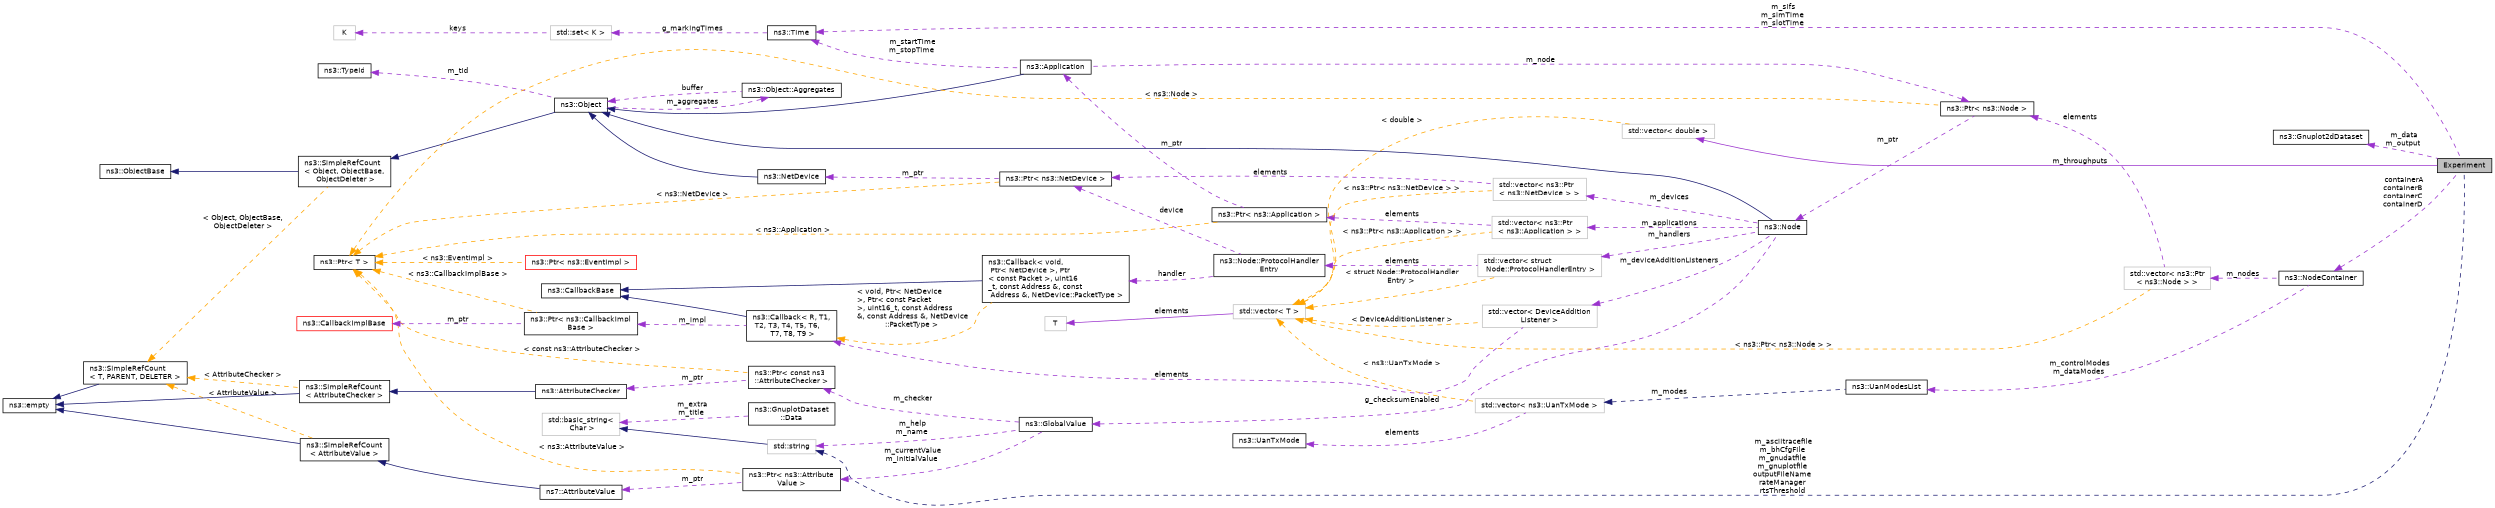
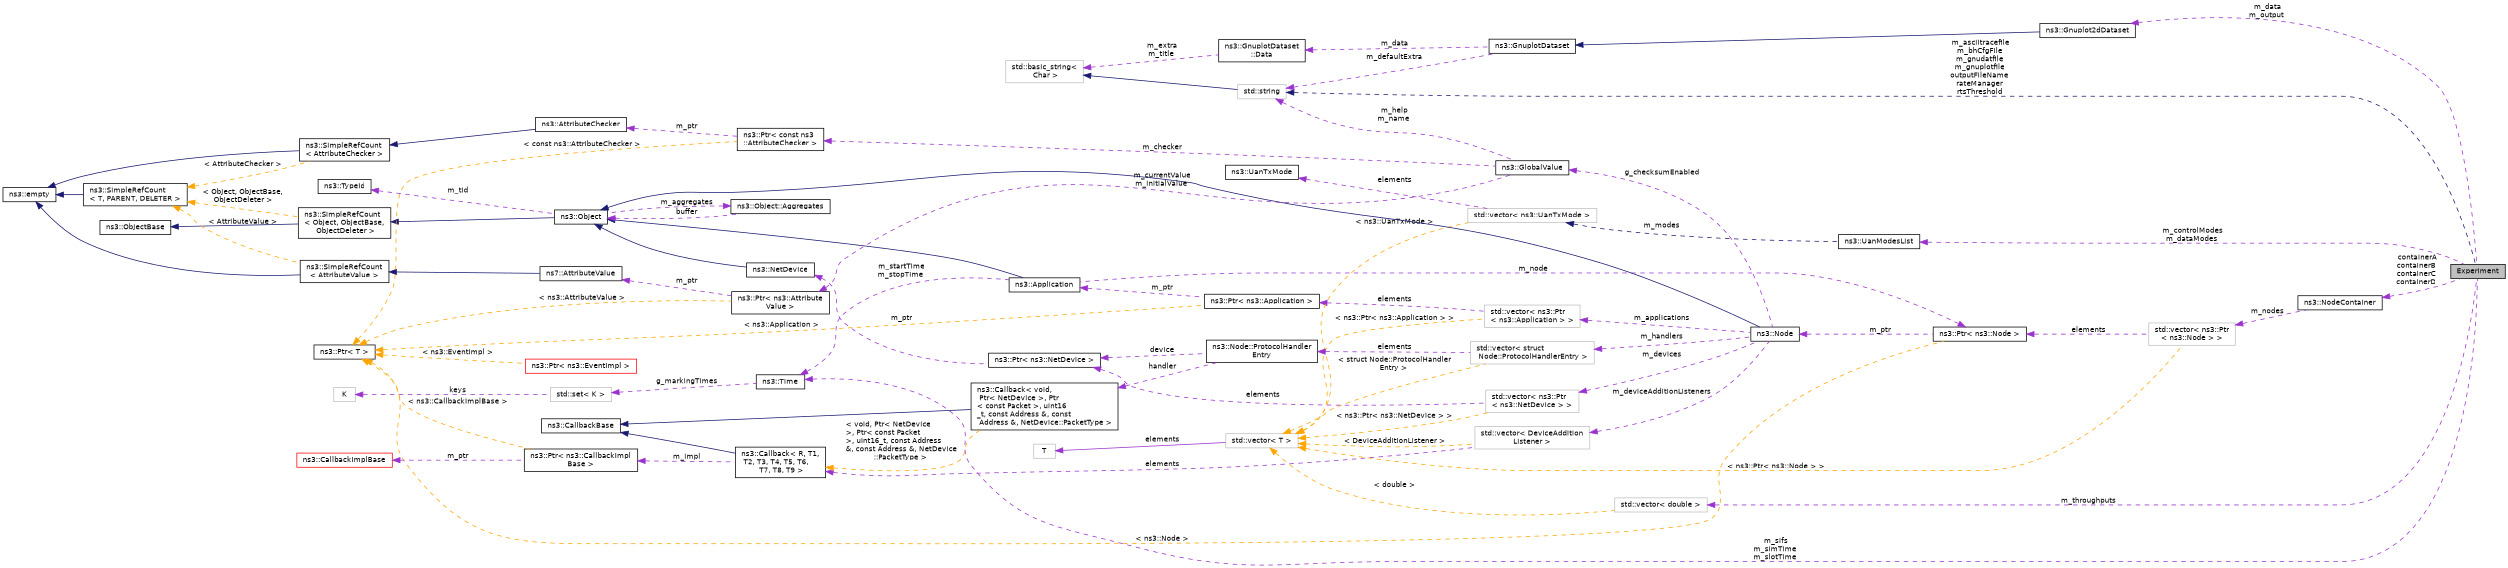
node "ns3::GnuplotDataset": added
edge "Experiment" -> "std::vector< double >": style solid -> dashed
edge "ns3::Ptr< ns3::NetDevice >" -> "ns3::Ptr< T >": removed, label "< ns3::NetDevice >"
edge "ns3::NodeContainer" -> "ns3::UanModesList": now "Experiment" -> "ns3::UanModesList"
